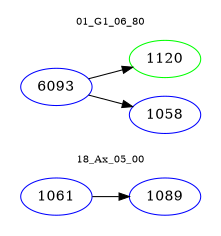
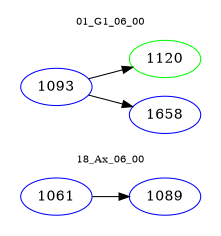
cluster "01_G1_06_80": label "01_G1_06_80" -> "01_G1_06_00"
node "6093": label "6093" -> "1093"
node "1058": label "1058" -> "1658"
cluster "18_Ax_05_00": label "18_Ax_05_00" -> "18_Ax_06_00"
